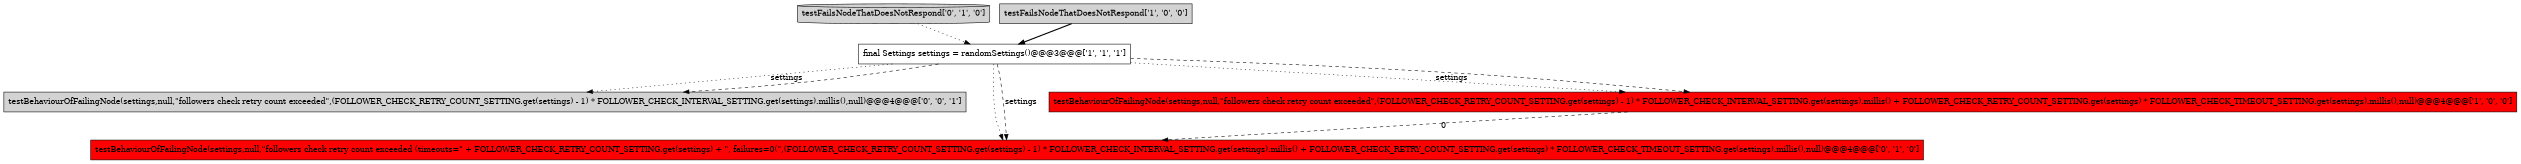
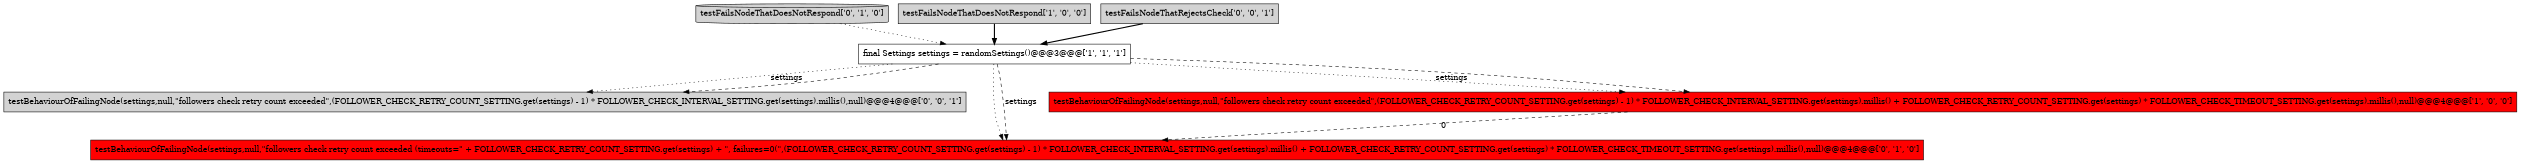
node "testFailsNodeThatRejectsCheck['0', '0', '1']": added
